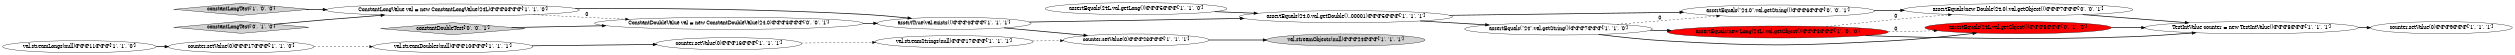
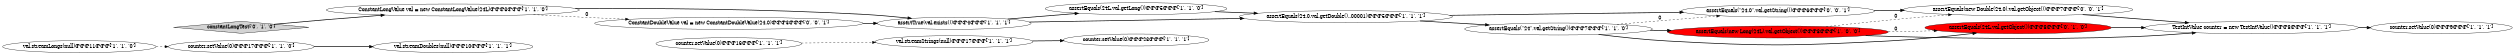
node "constantLongTest['1', '0', '0']": removed
node "constantDoubleTest['0', '0', '1']": removed
edge "assertTrue(val.exists())@@@4@@@['1', '1', '1']" -> "counter.setValue(0)@@@23@@@['1', '1', '1']": now "assertTrue(val.exists())@@@4@@@['1', '1', '1']" -> "assertEquals(24L,val.getLong())@@@5@@@['1', '1', '0']"
node "val.streamObjects(null)@@@24@@@['1', '1', '1']": removed
edge "val.streamStrings(null)@@@17@@@['1', '1', '1']" -> "counter.setValue(0)@@@23@@@['1', '1', '1']": style dashed -> bold
edge "val.streamDoubles(null)@@@10@@@['1', '1', '1']" -> "counter.setValue(0)@@@16@@@['1', '1', '1']": removed
edge "val.streamLongs(null)@@@11@@@['1', '1', '0']" -> "counter.setValue(0)@@@17@@@['1', '1', '0']": style bold -> dashed
edge "counter.setValue(0)@@@17@@@['1', '1', '0']" -> "val.streamDoubles(null)@@@10@@@['1', '1', '1']": style dashed -> bold
